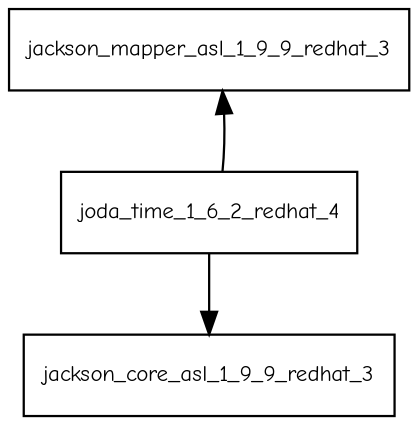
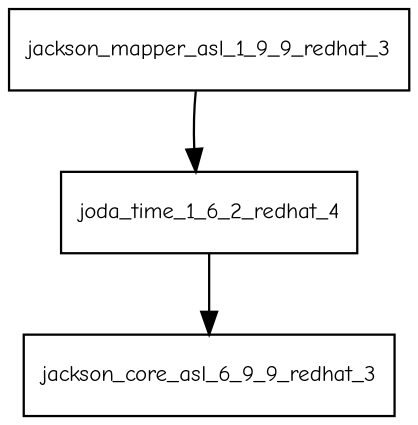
edge "joda_time_1_6_2_redhat_4" -> "jackson_mapper_asl_1_9_9_redhat_3": reversed
node "jackson_core_asl_1_9_9_redhat_3": label "jackson_core_asl_1_9_9_redhat_3" -> "jackson_core_asl_6_9_9_redhat_3"
